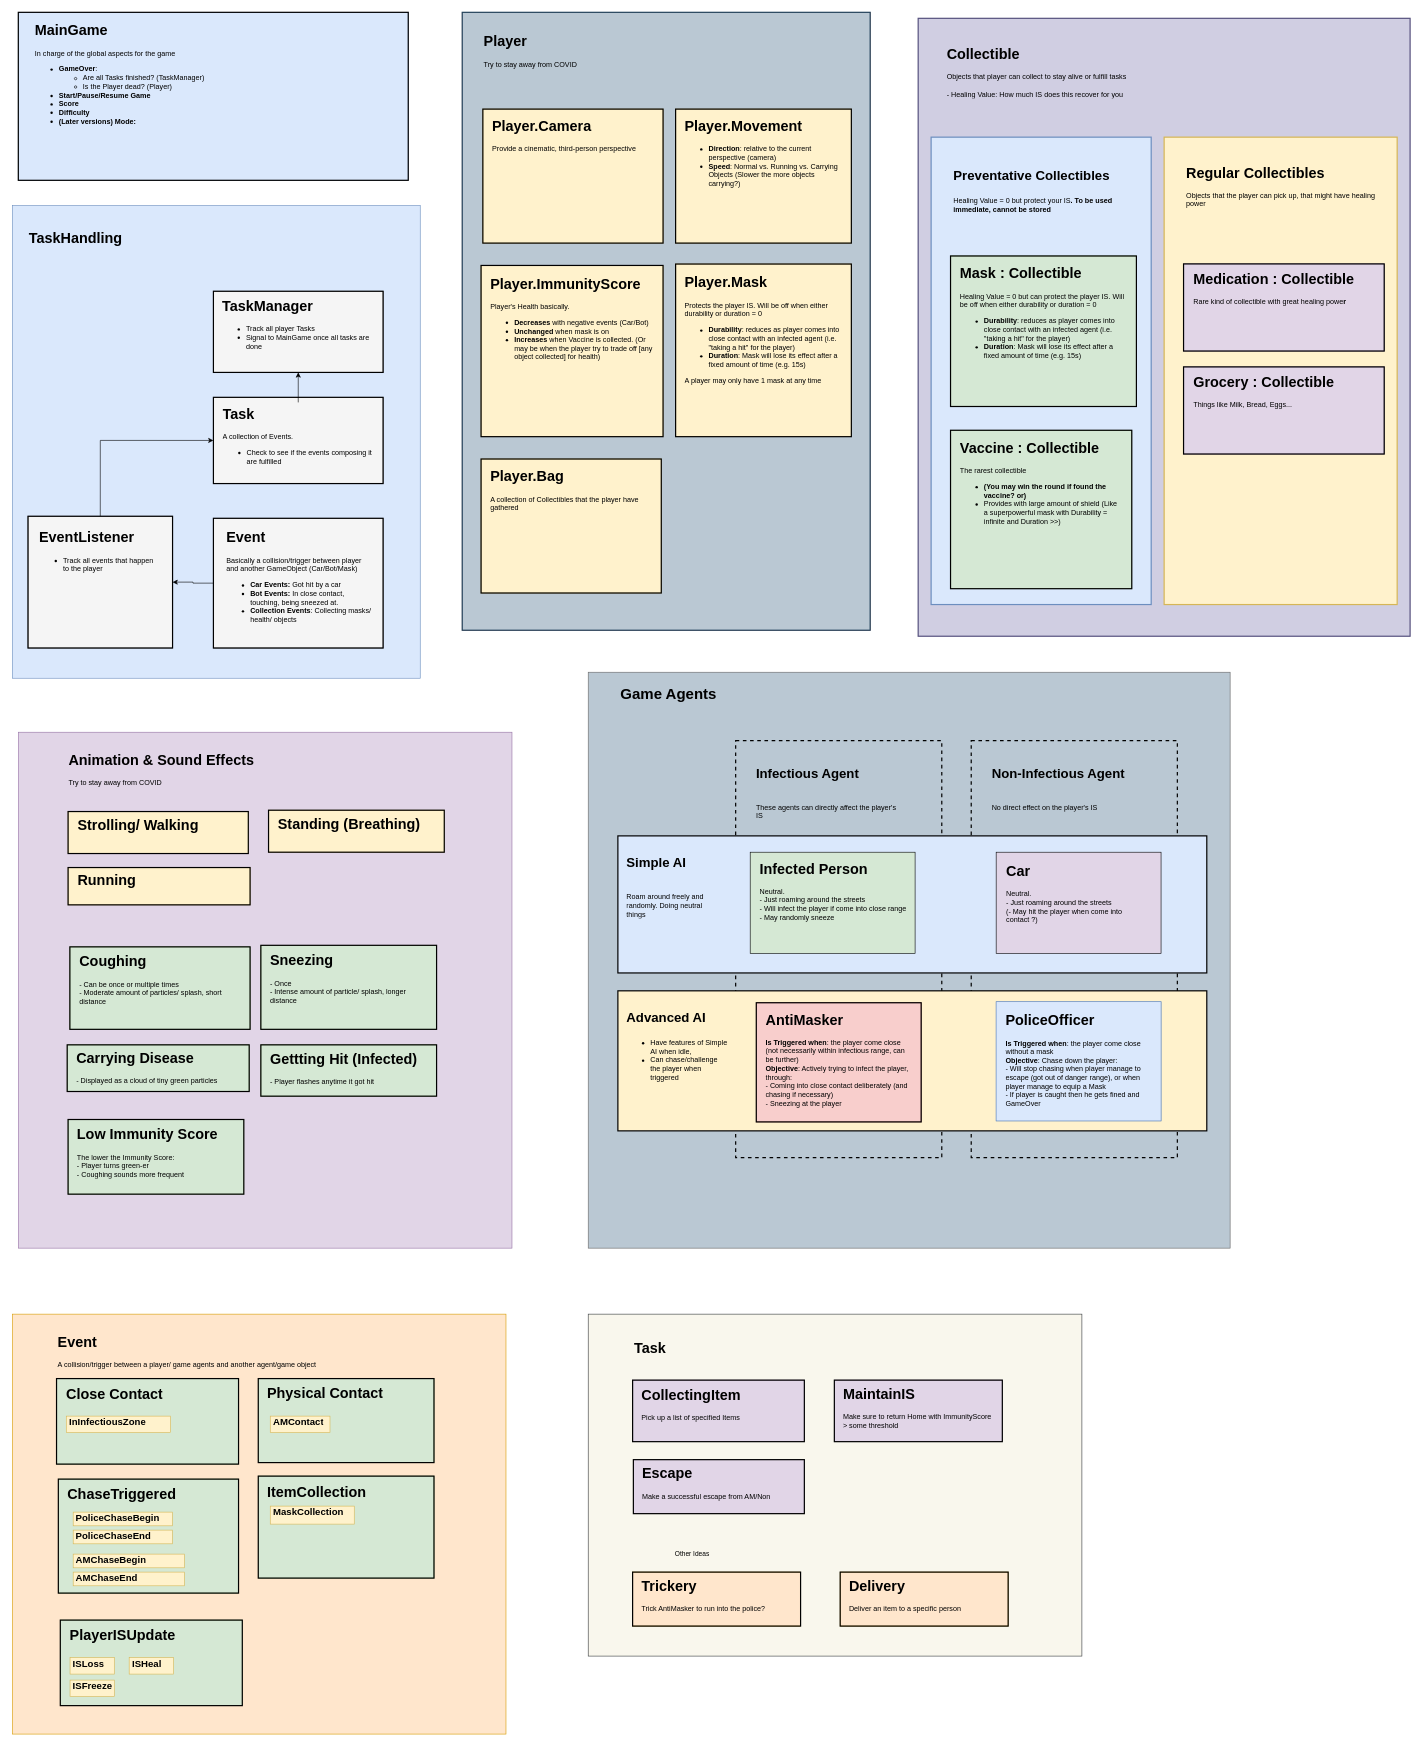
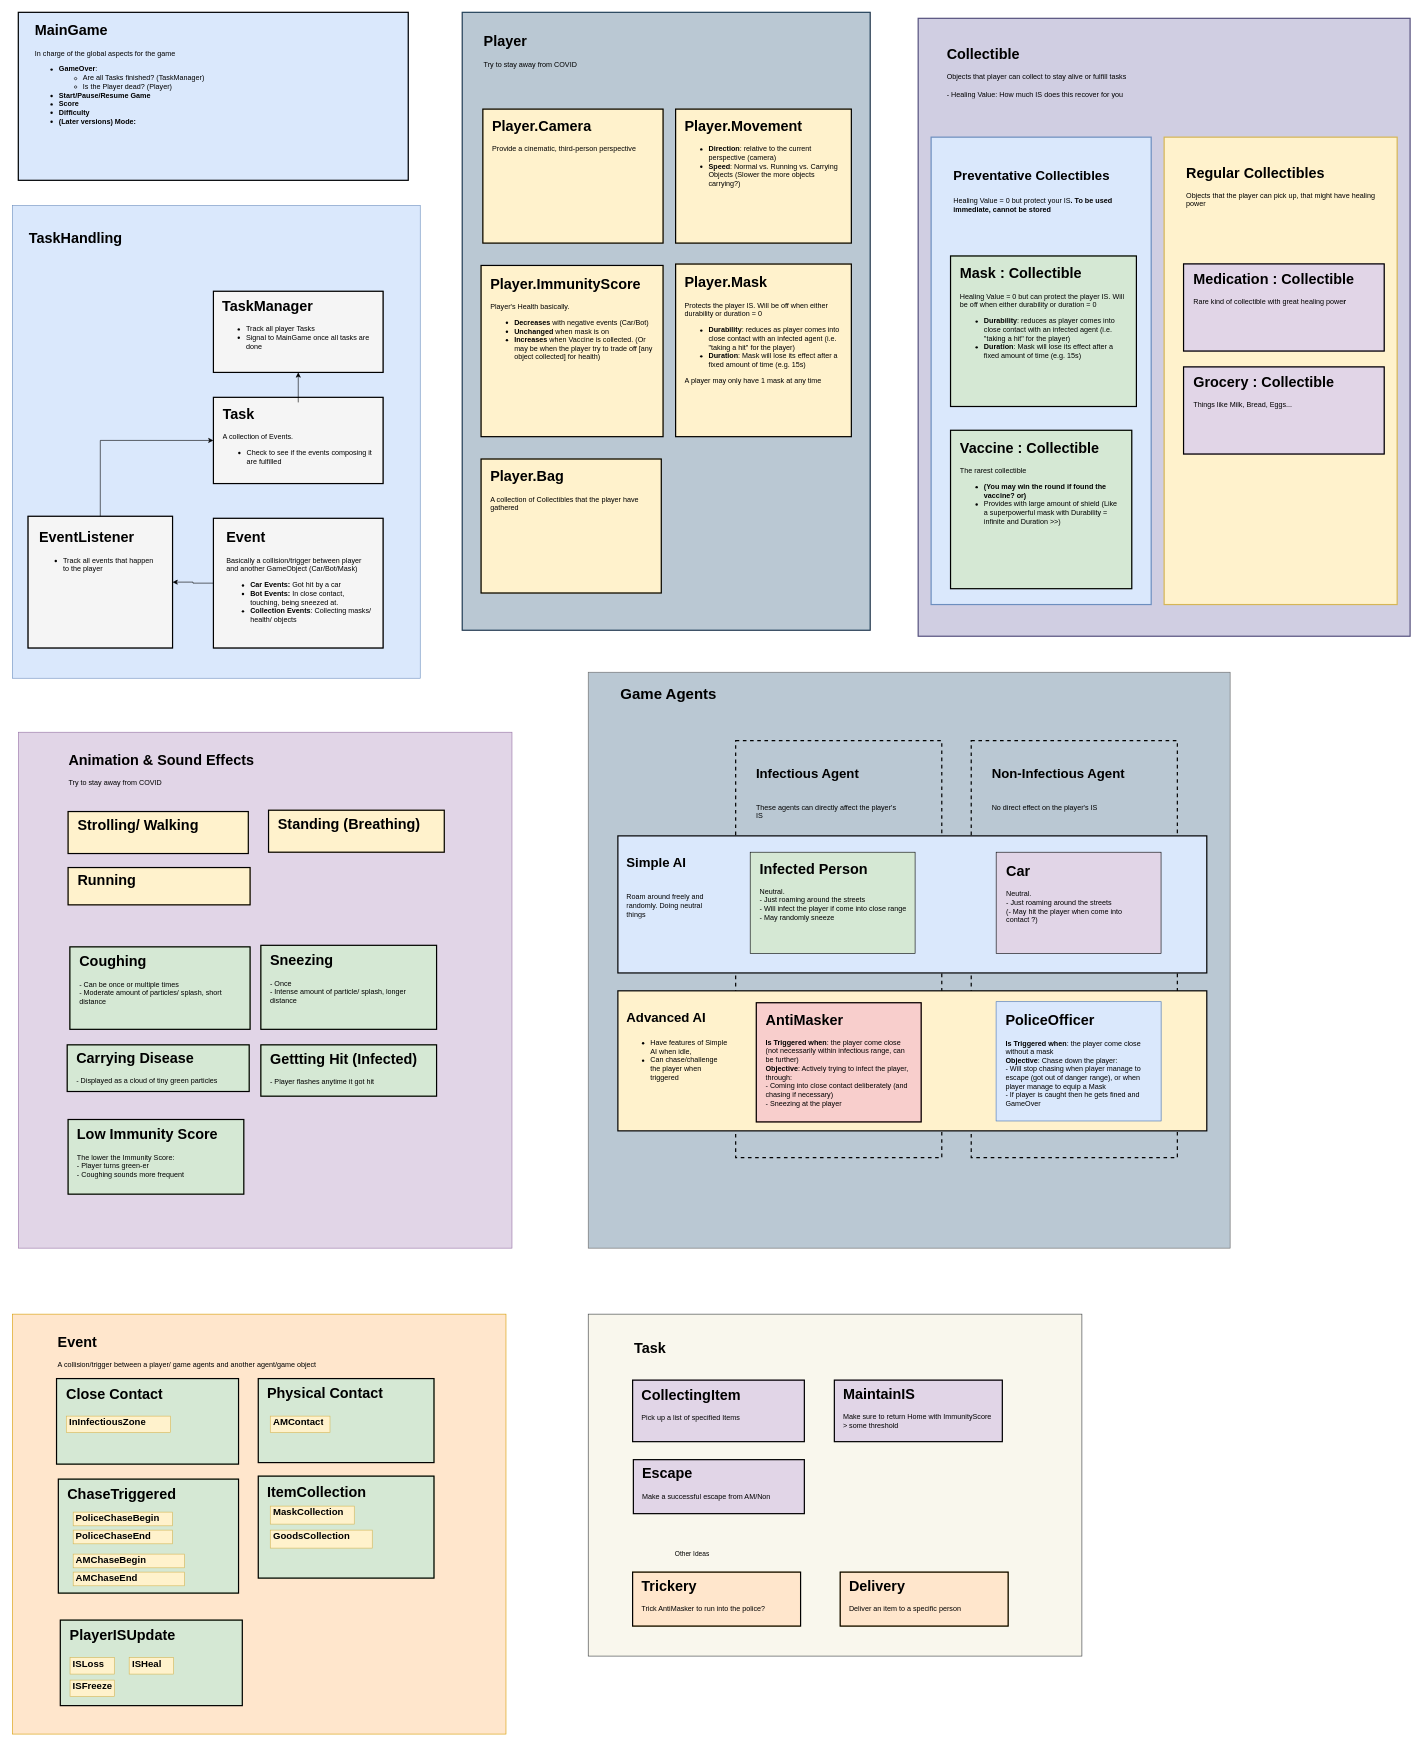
node "GoodsCollection": added
